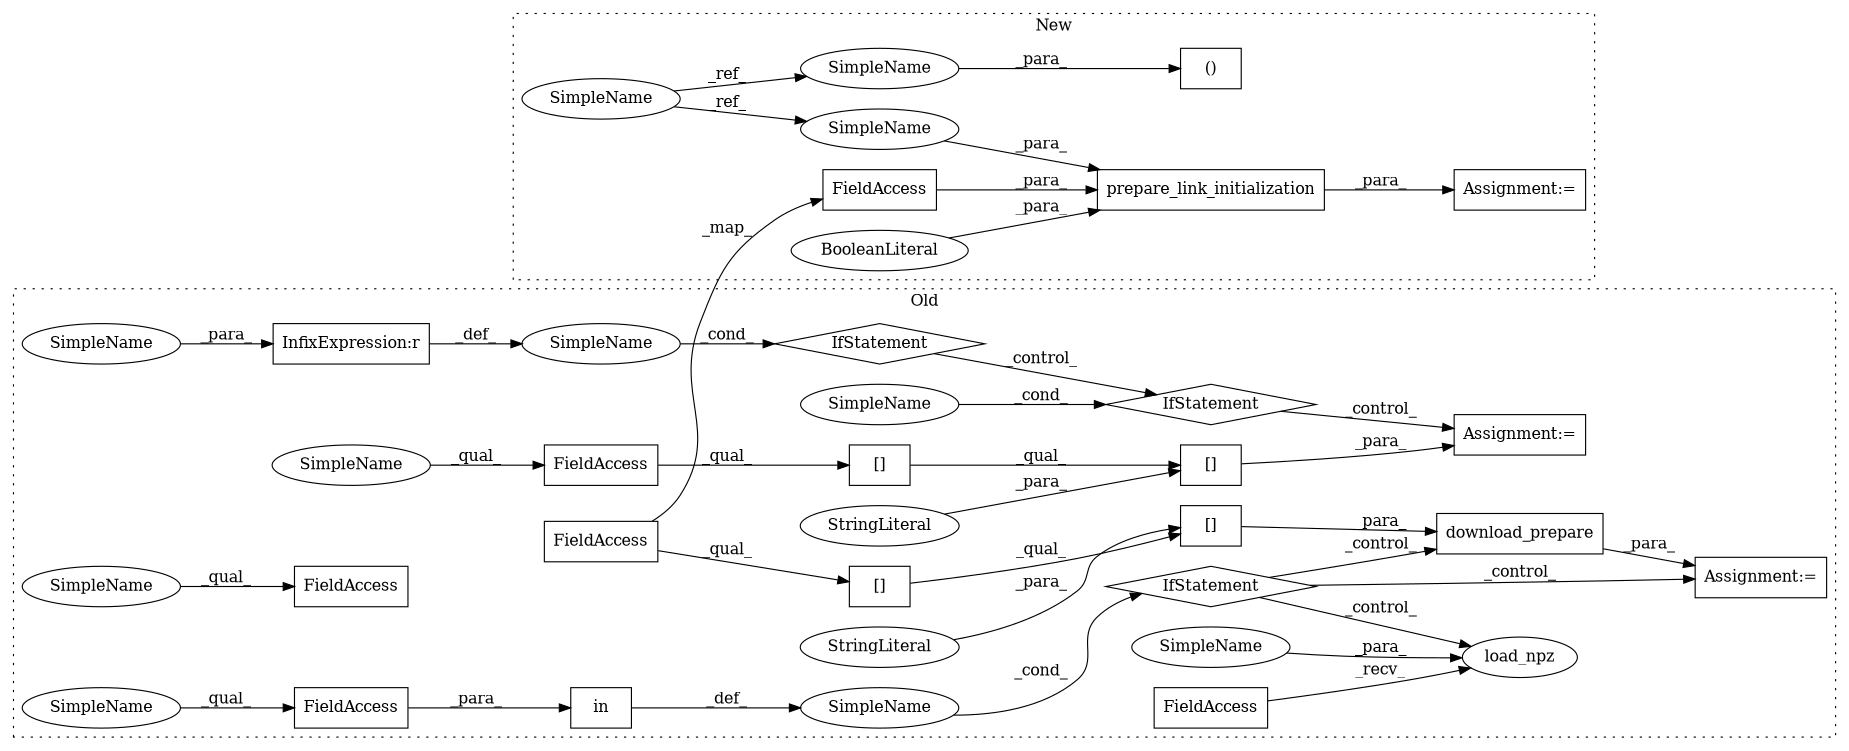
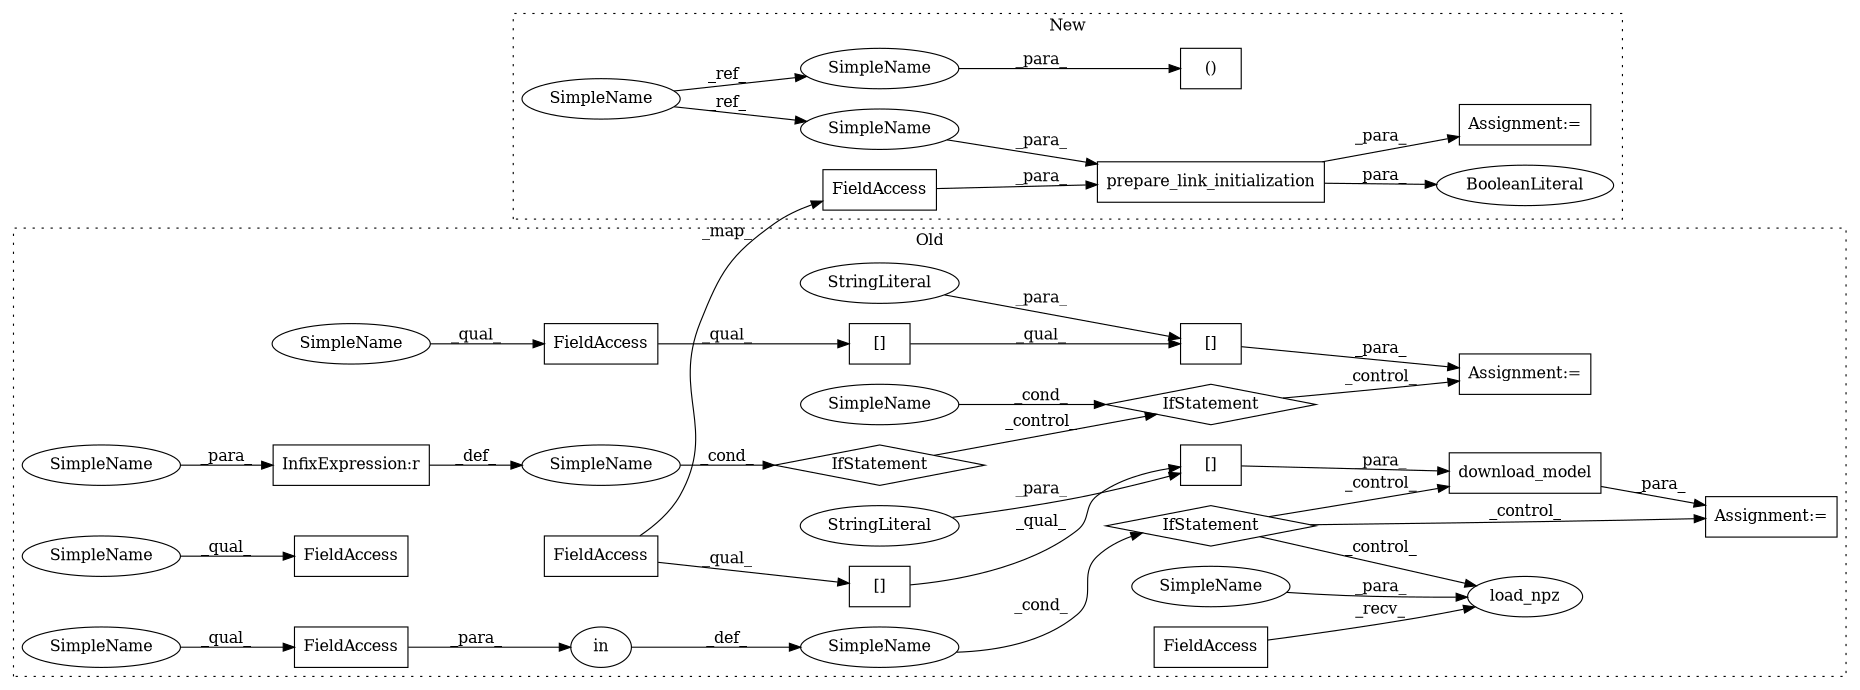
edge "BooleanLiteral" -> "prepare_link_initialization": reversed
node "download_prepare": label "download_prepare" -> "download_model"
node "in": shape box -> ellipse
